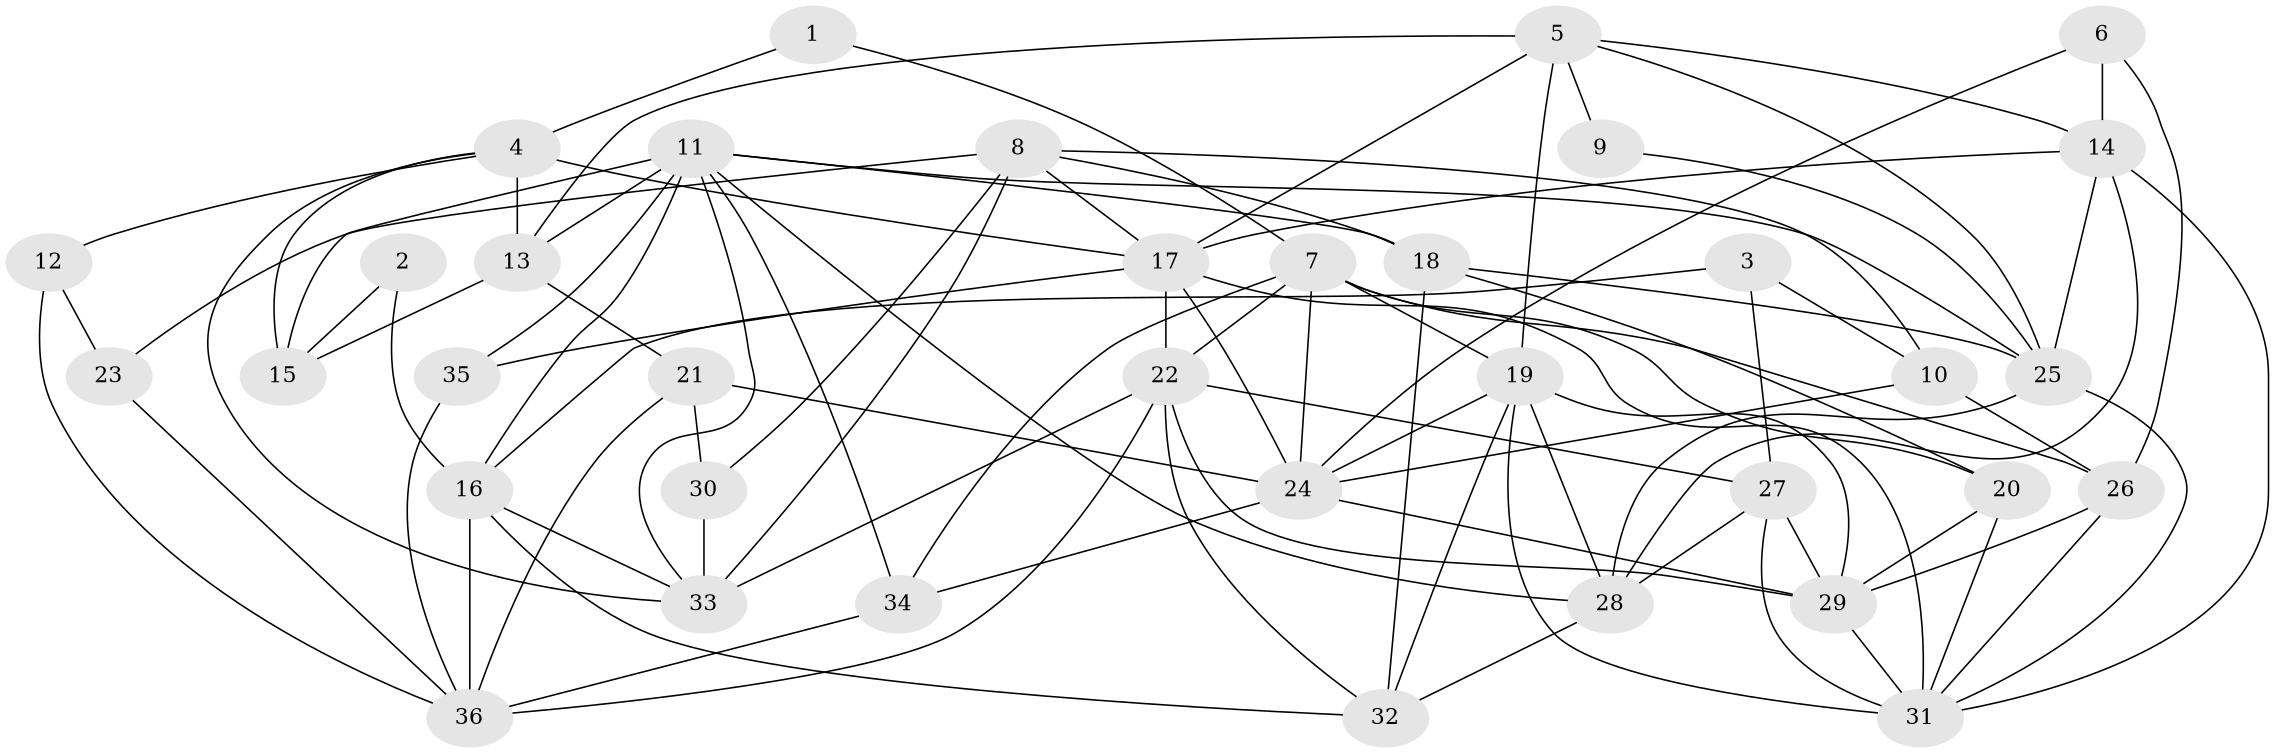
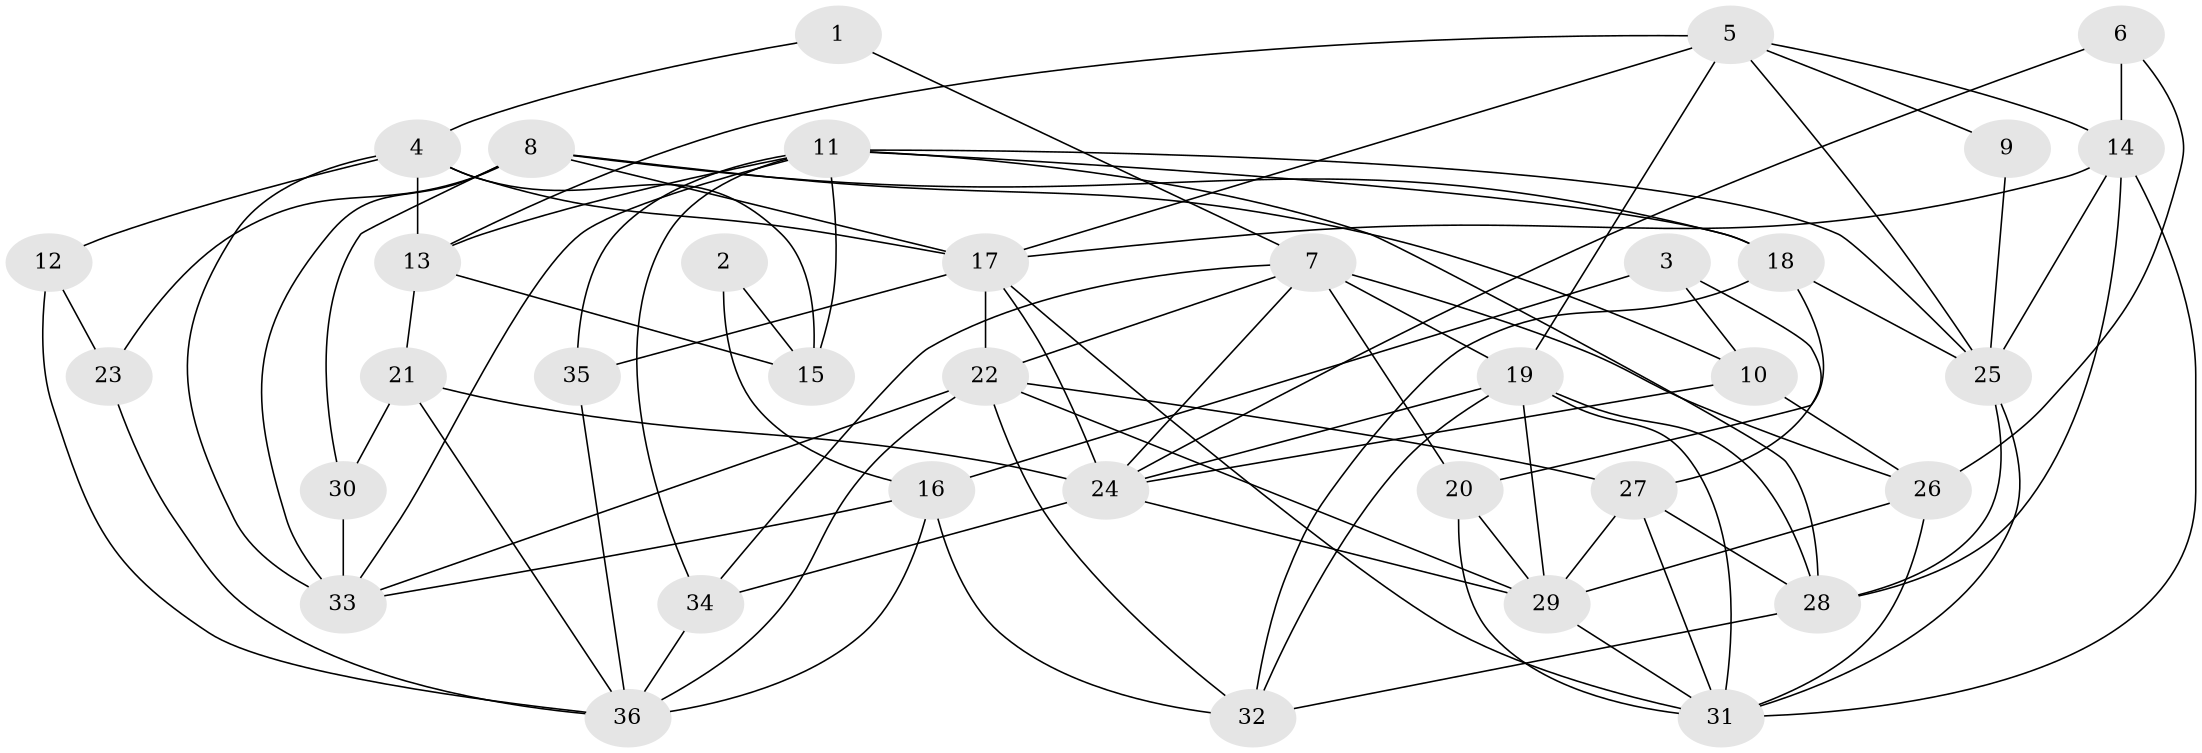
edge "11" -- "16": removed
